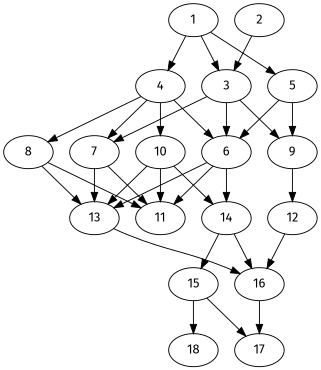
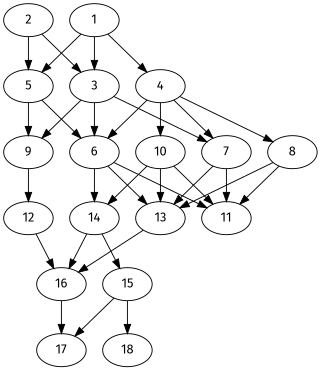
edge "2" -> "5": added
